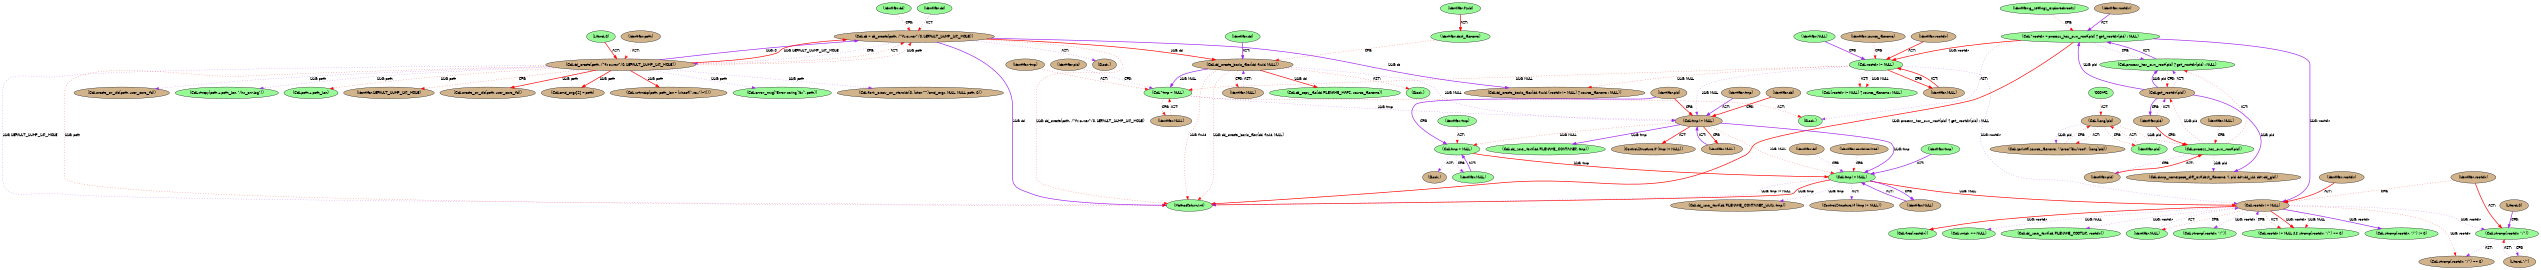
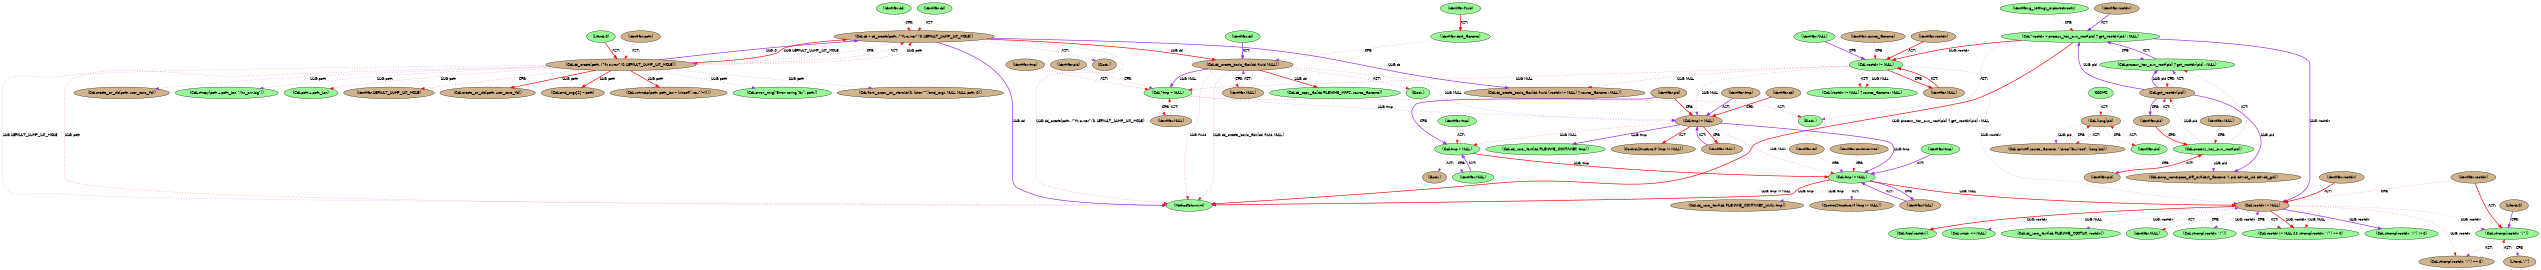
edge "(Identifier,dest_filename)" -> "(Call,dd_create_basic_files(dd, fsuid, NULL))": color red -> purple
edge "(Call,(long)pid)" -> "(Call,process_has_own_root(pid))": removed, label "DDG: pid"
